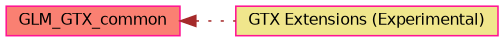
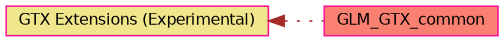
edge "GTX Extensions (Experimental)" -> "GLM_GTX_common": reversed
